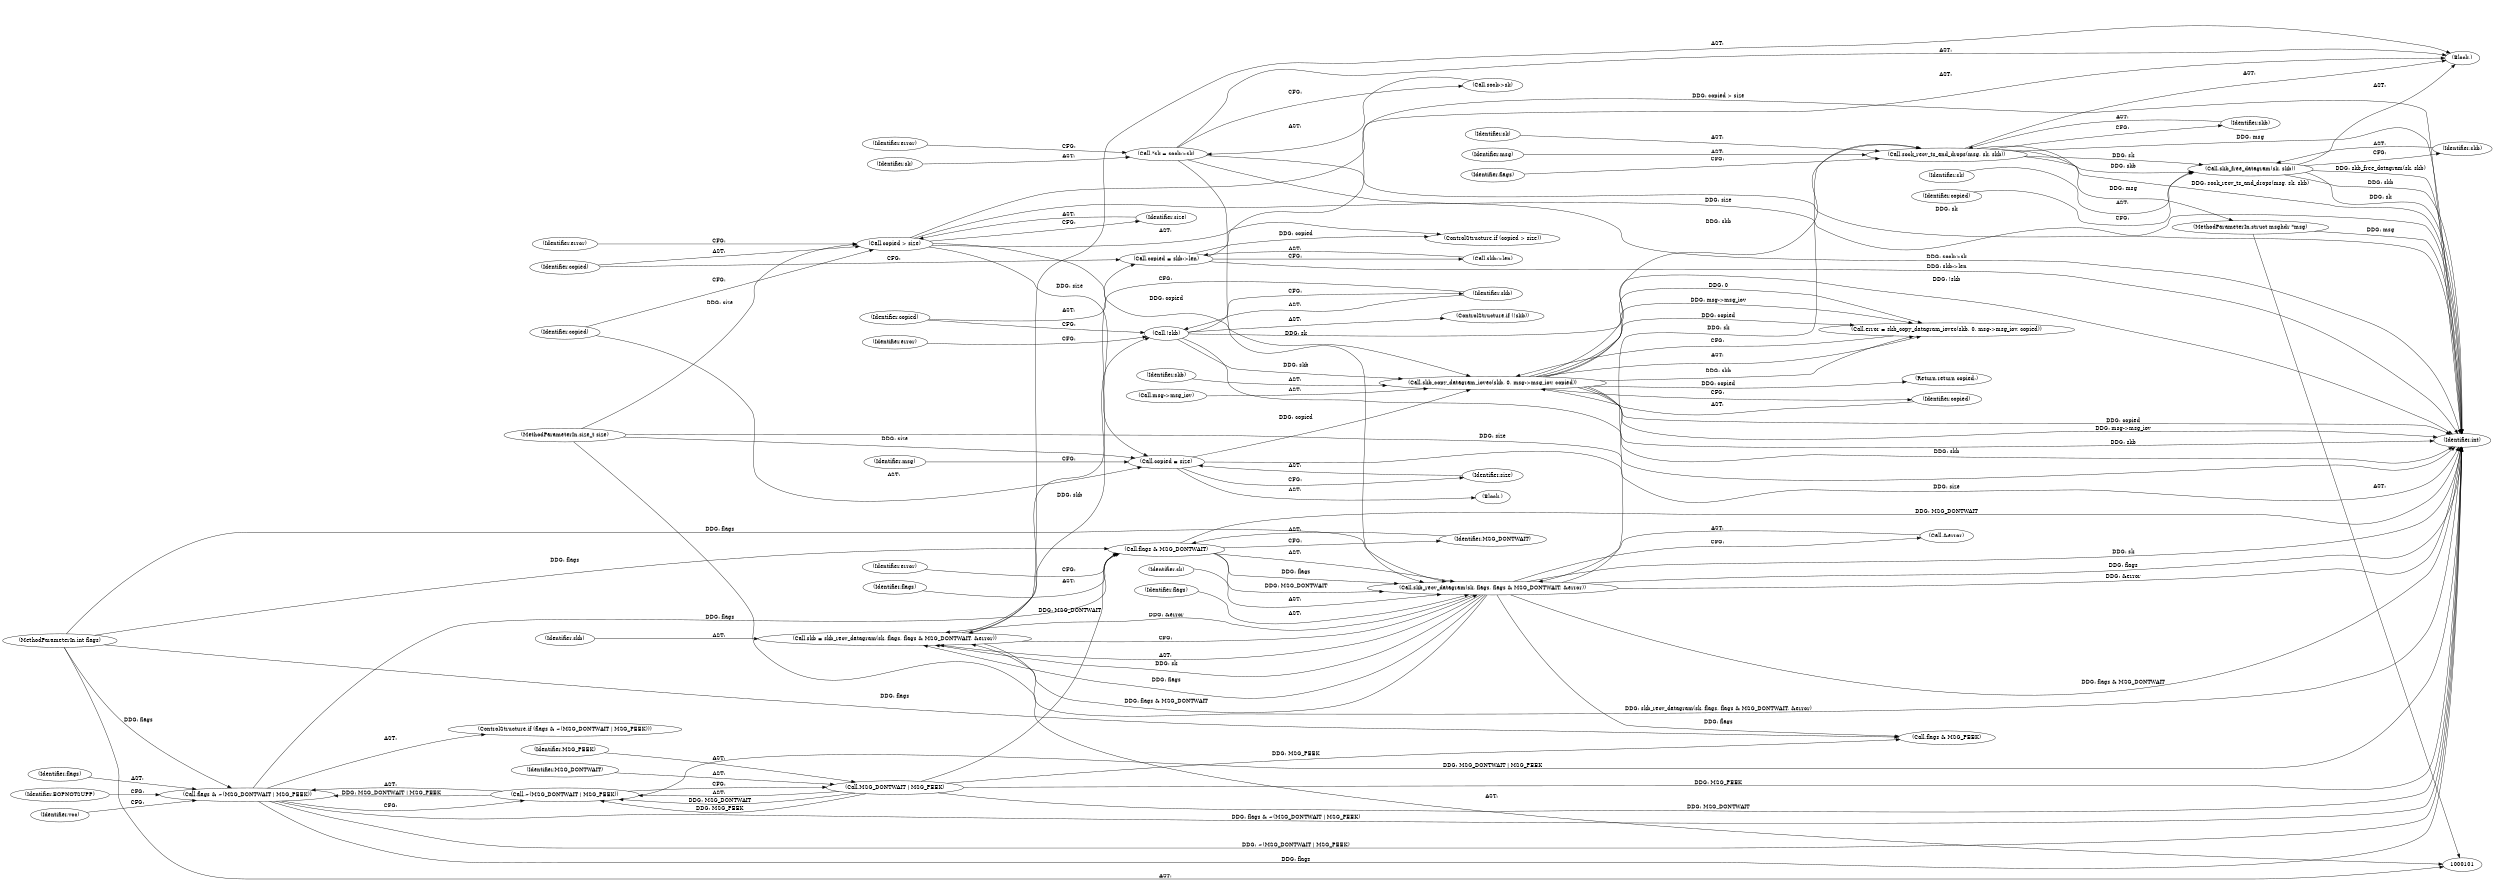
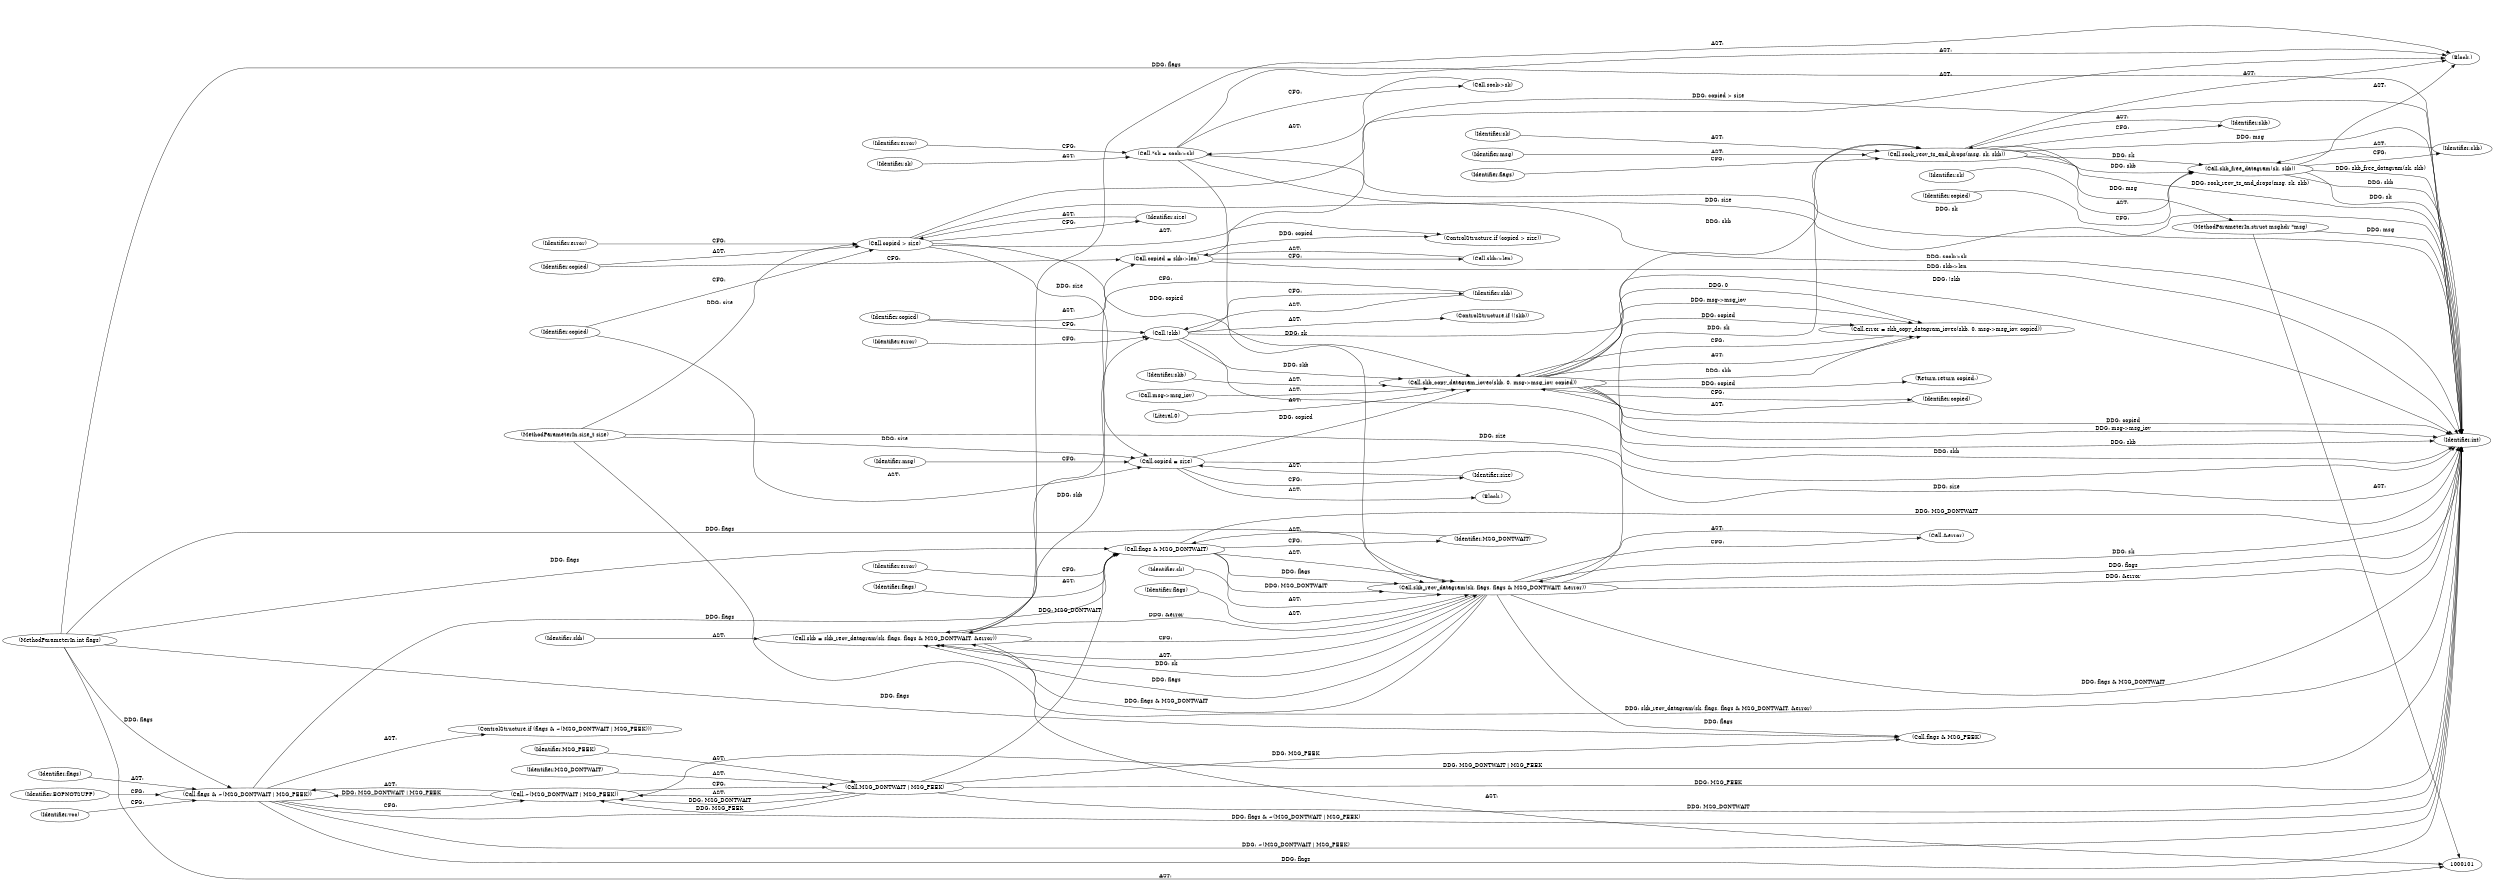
edge "(MethodParameterIn,int flags)" -> "(Identifier,int)": added, label "DDG: flags"
node "(Literal,0)": added
